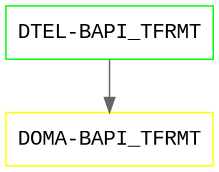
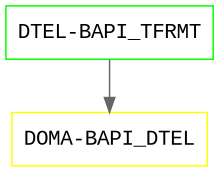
node "DOMA-BAPI_TFRMT": label "DOMA-BAPI_TFRMT" -> "DOMA-BAPI_DTEL"
